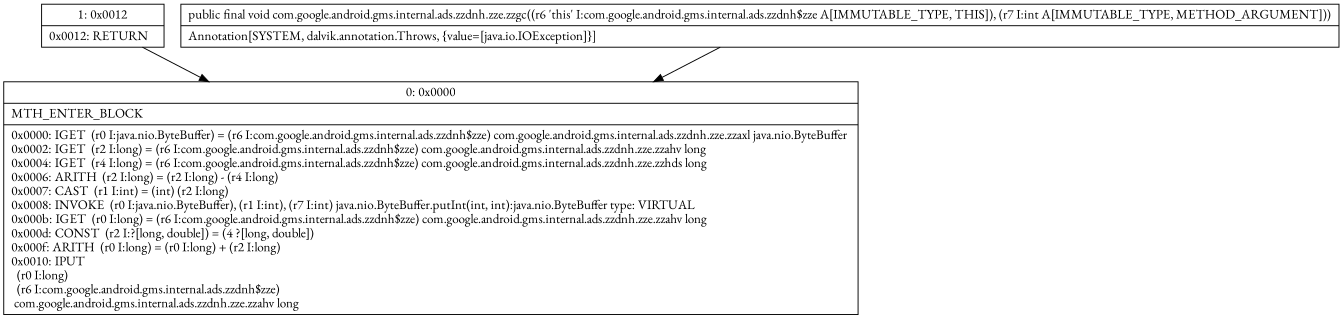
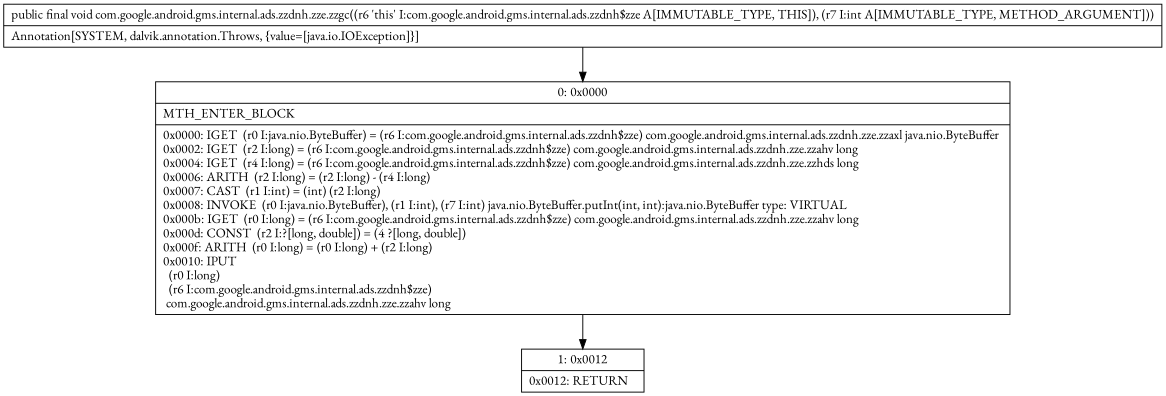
edge "1: 0x0012" -> "0: 0x0000": reversed
